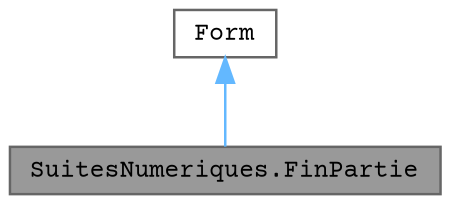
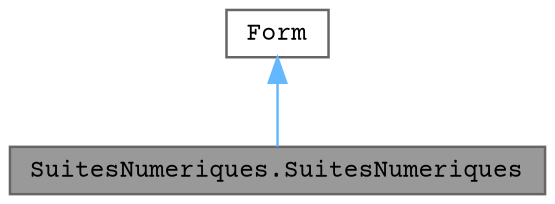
node "SuitesNumeriques.FinPartie": label "SuitesNumeriques.FinPartie" -> "SuitesNumeriques.SuitesNumeriques"
